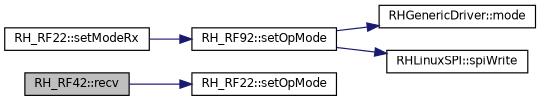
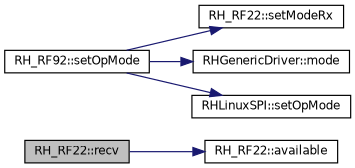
edge "RH_RF22::setModeRx" -> "RH_RF92::setOpMode": reversed
node "RHLinuxSPI::spiWrite": label "RHLinuxSPI::spiWrite" -> "RHLinuxSPI::setOpMode"
node "RH_RF42::recv": label "RH_RF42::recv" -> "RH_RF22::recv"
node "RH_RF22::setOpMode": label "RH_RF22::setOpMode" -> "RH_RF22::available"
